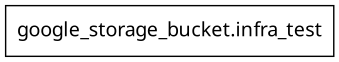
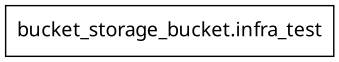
node "google_storage_bucket.infra_test": label "google_storage_bucket.infra_test" -> "bucket_storage_bucket.infra_test"
